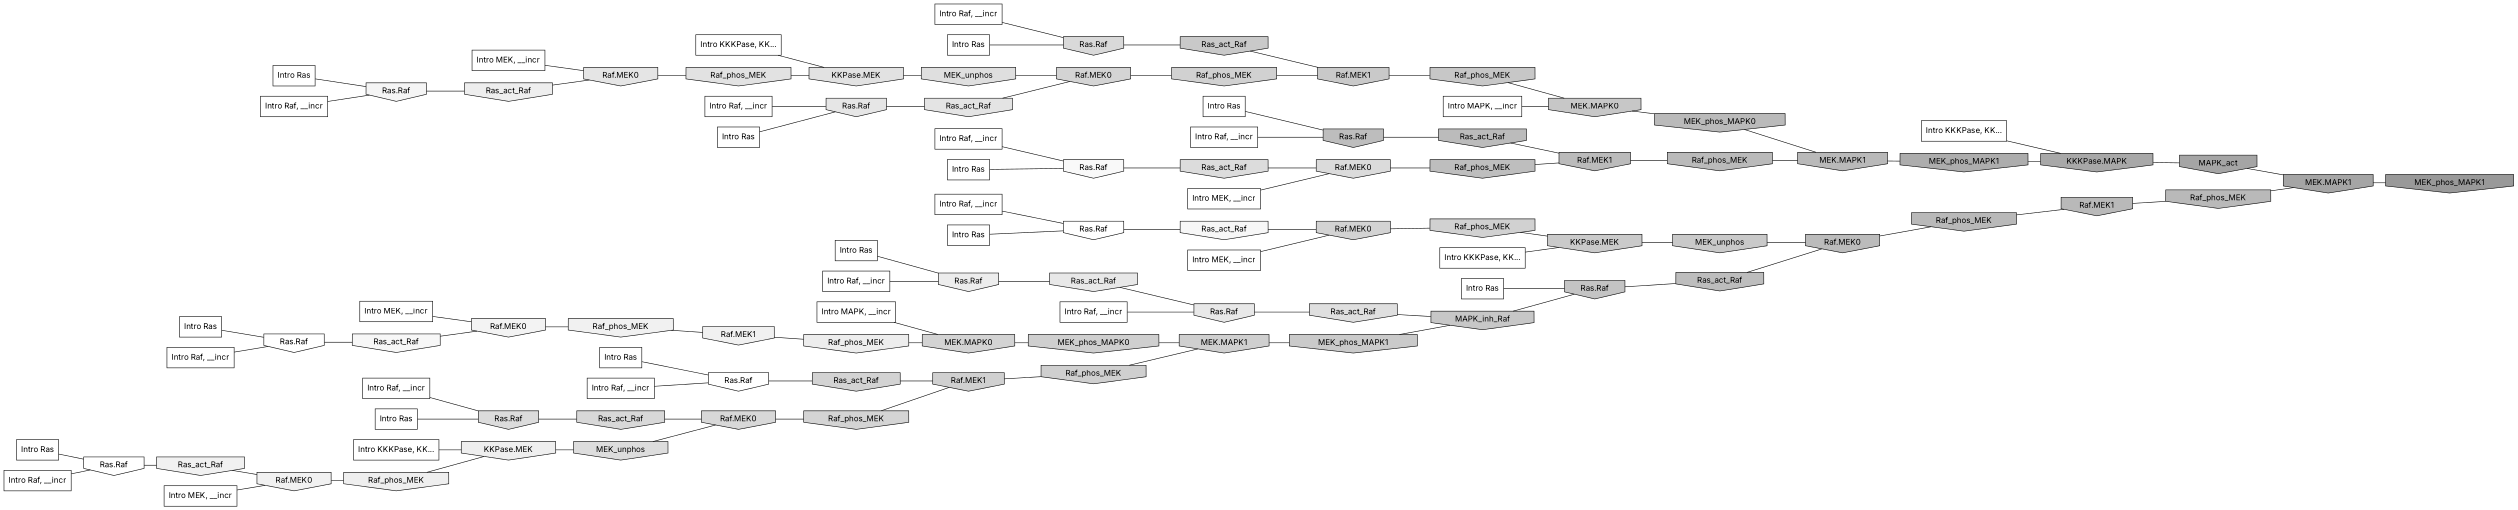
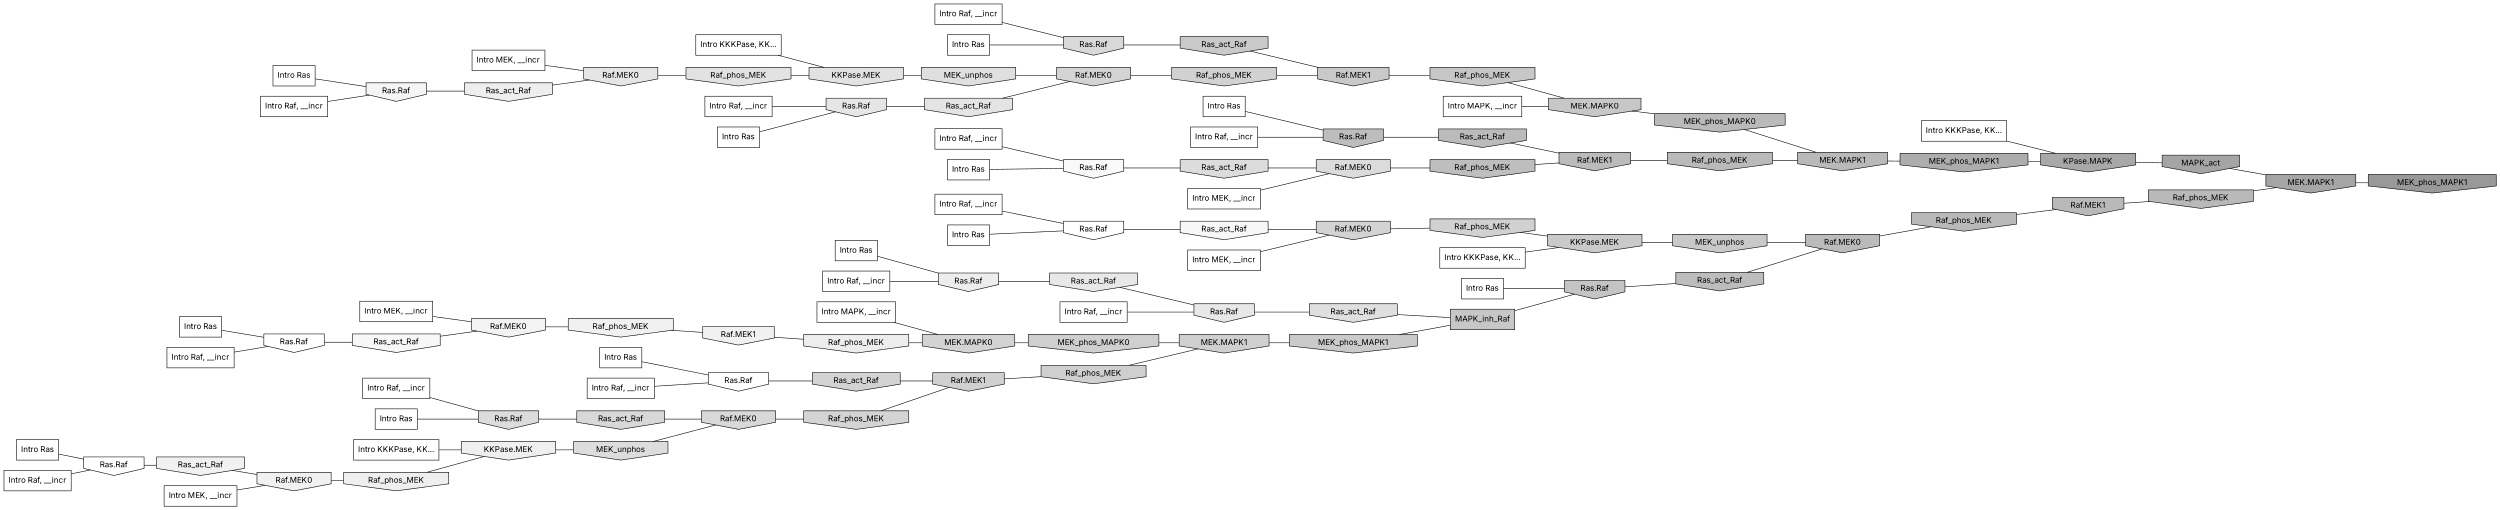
node "KKKPase.MAPK": label "KKKPase.MAPK" -> "KPase.MAPK"
node "MAPK_inh_Raf": shape invhouse -> box
